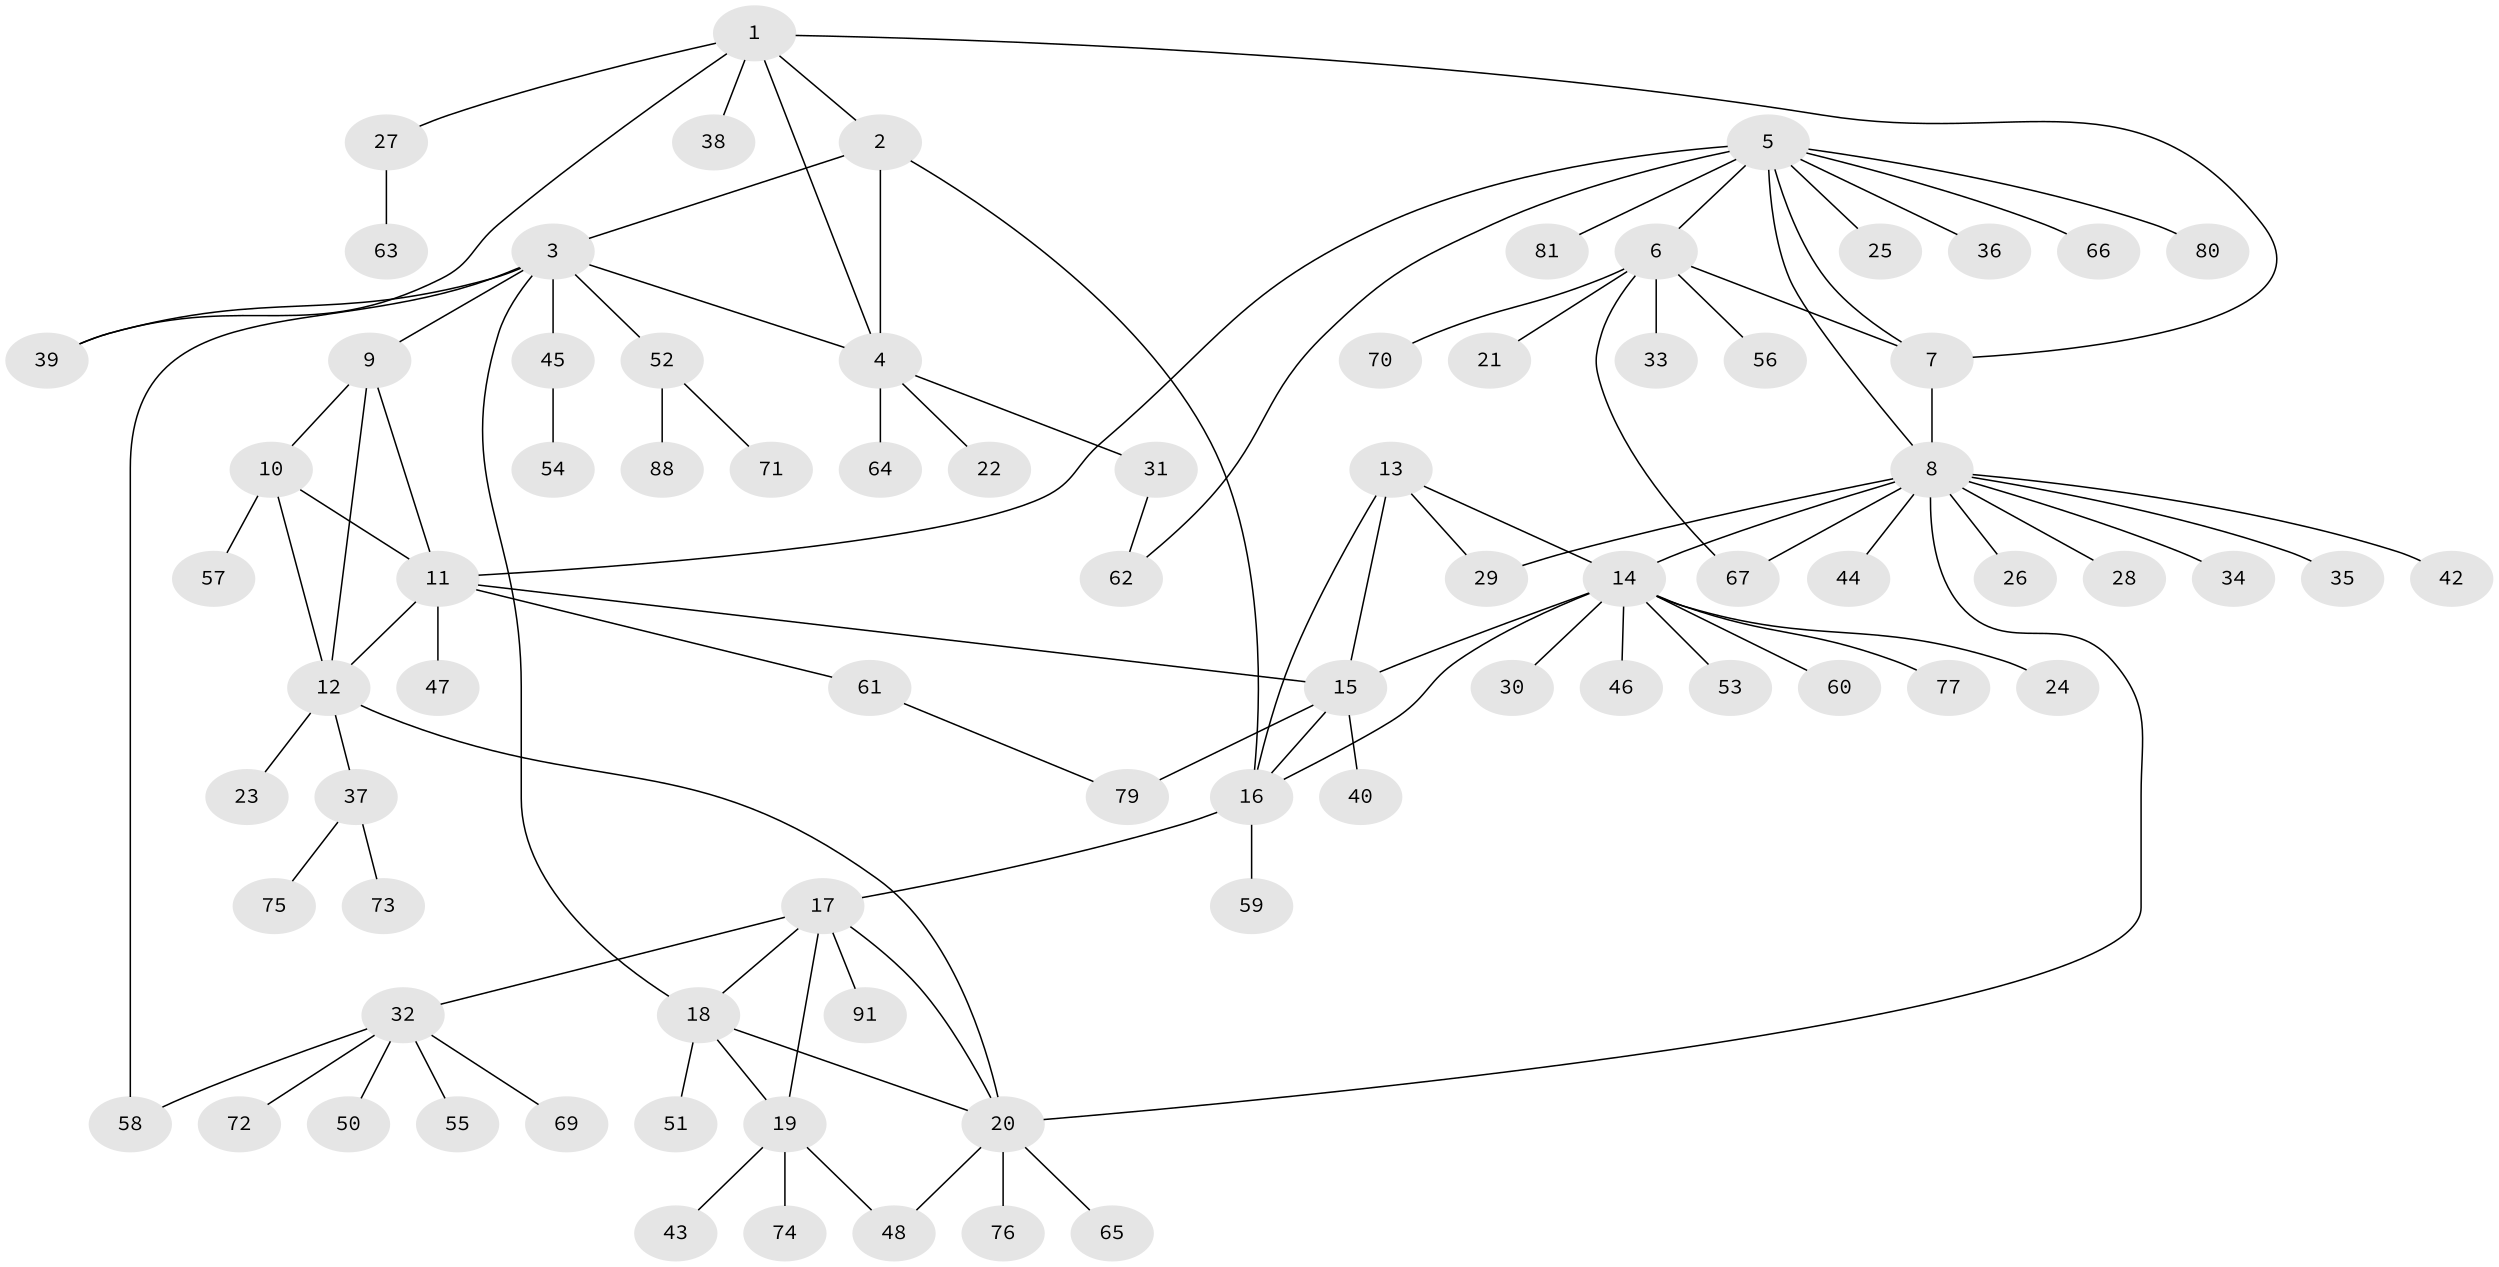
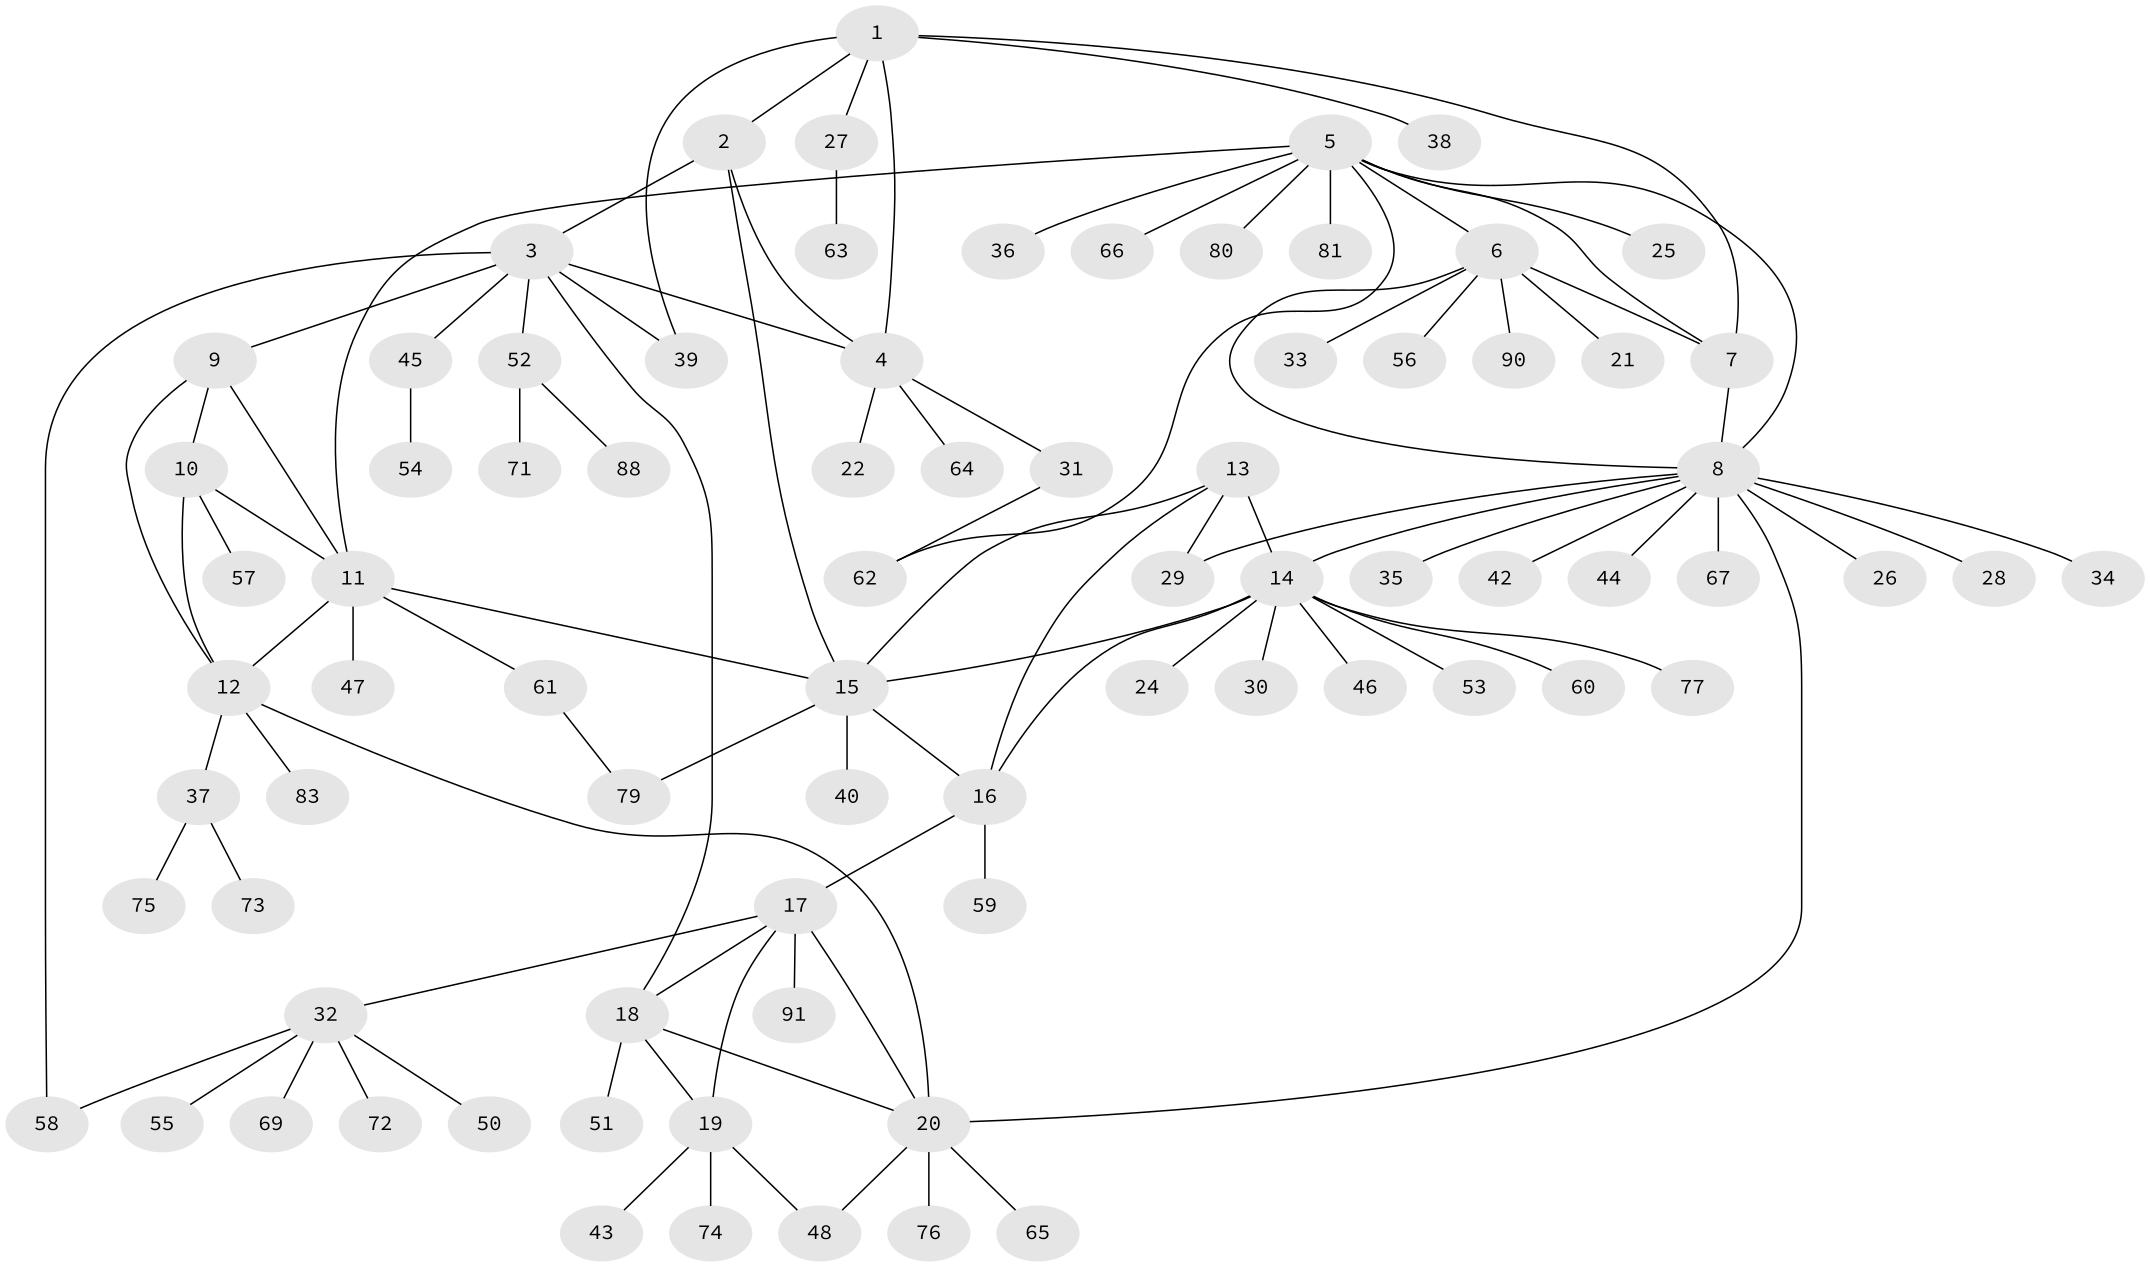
node "70": label "70" -> "90"
edge "2" -- "16": now "2" -- "15"
edge "6" -- "67": now "6" -- "8"
node "23": label "23" -> "83"
